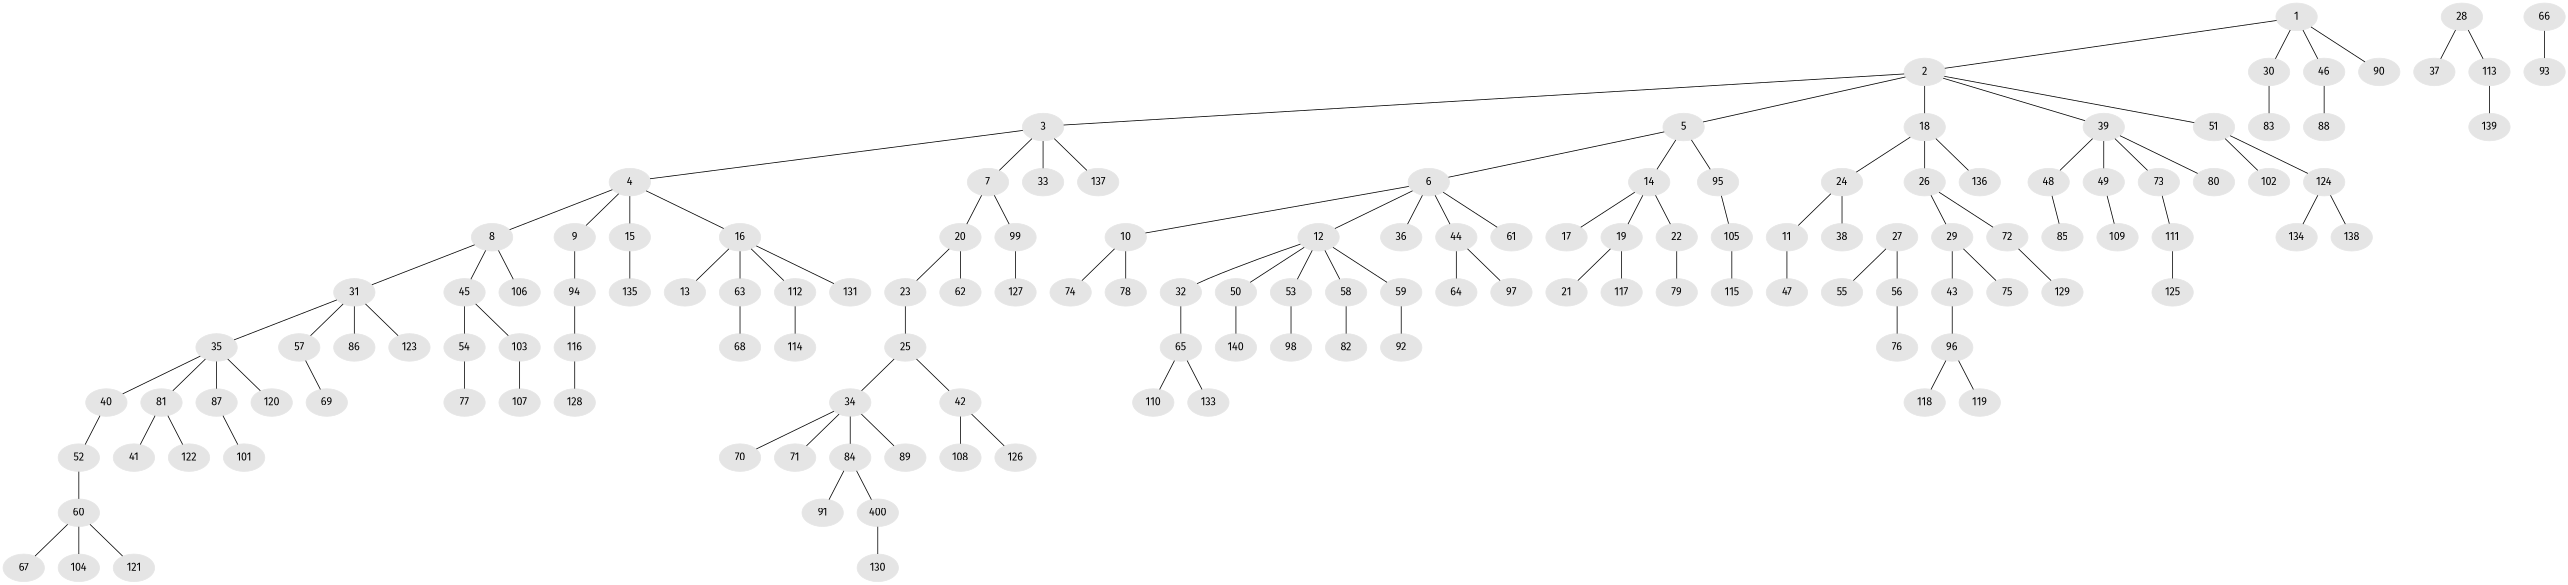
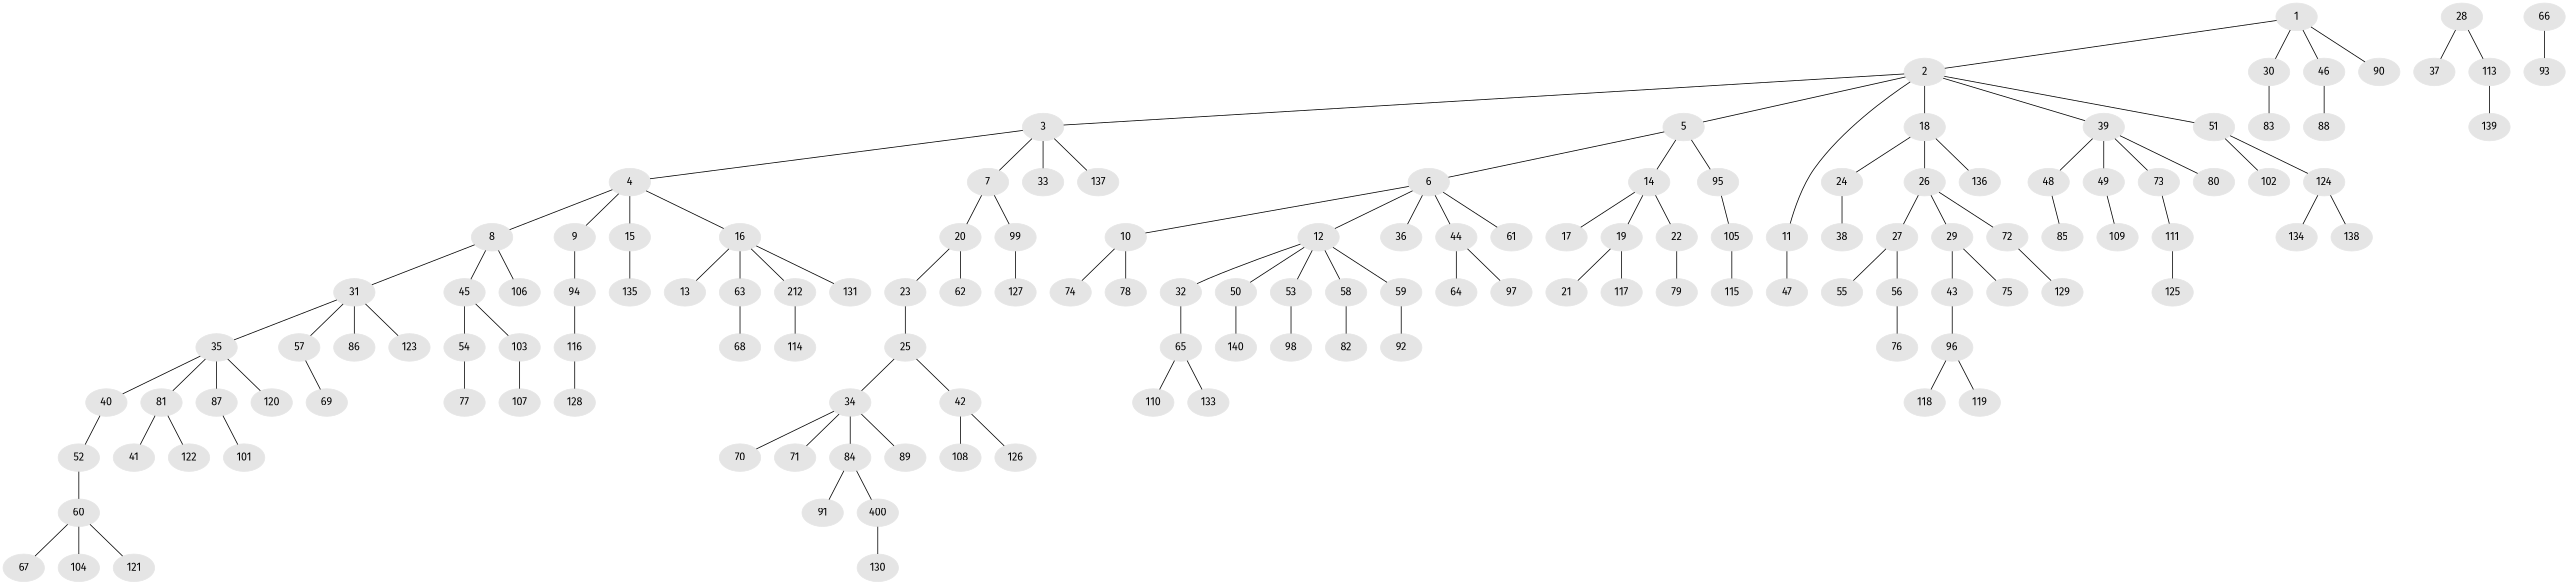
edge "24" -- "11": now "2" -- "11"
edge "26" -- "27": added
node "112": label "112" -> "212"
